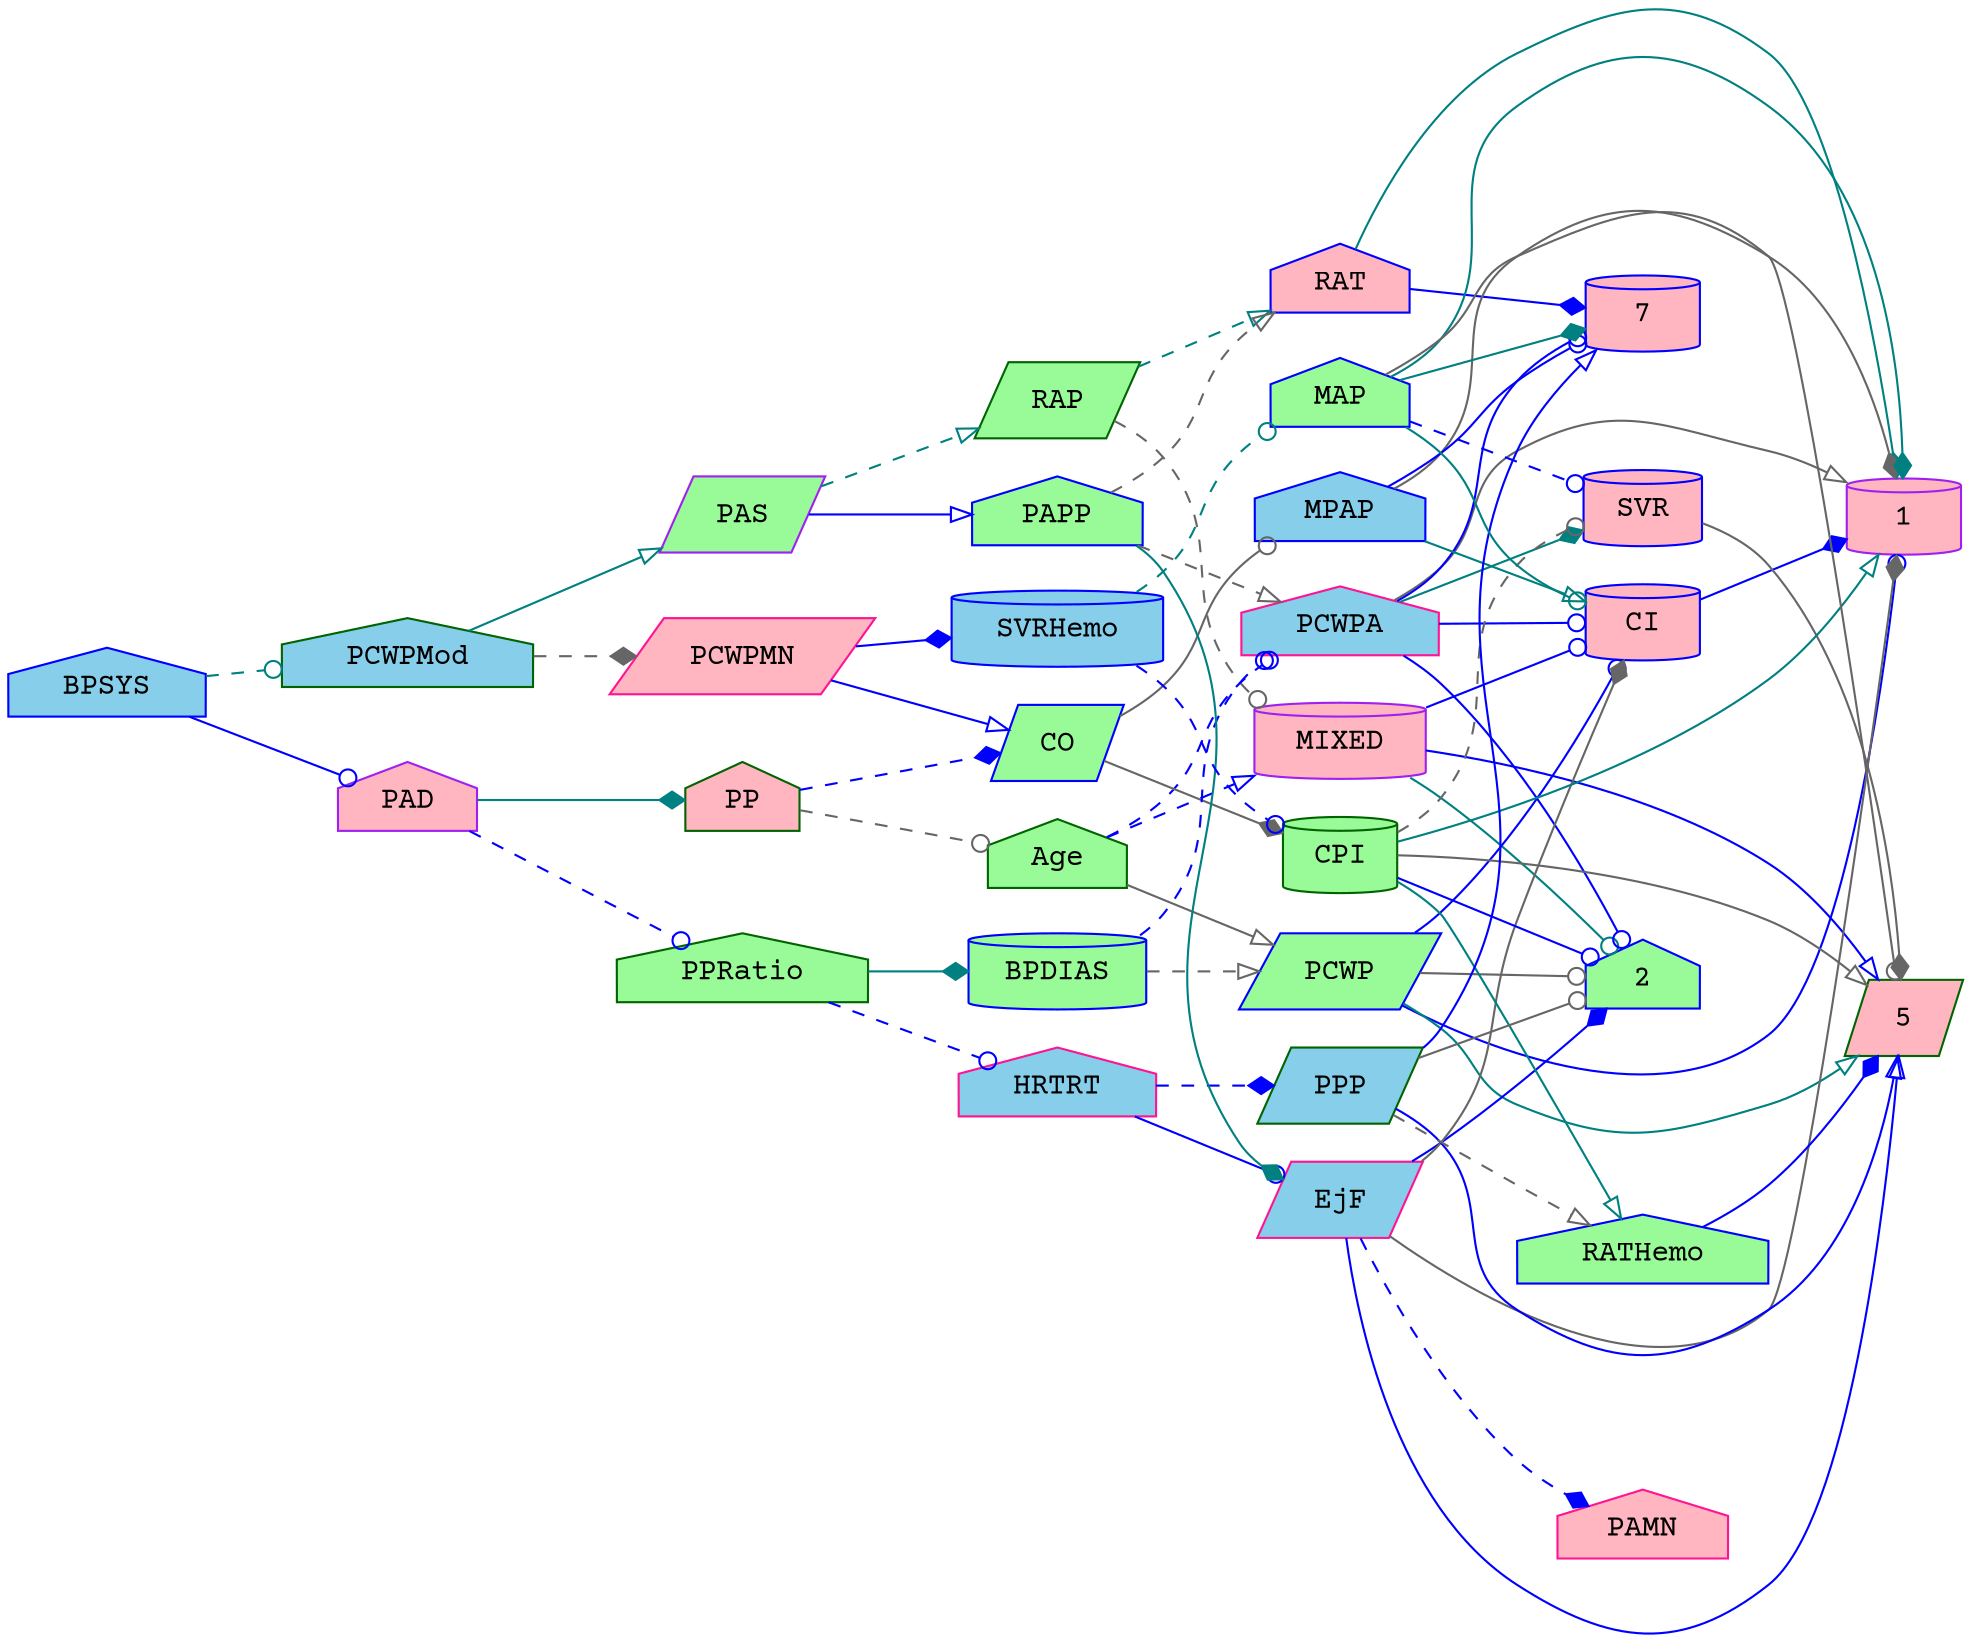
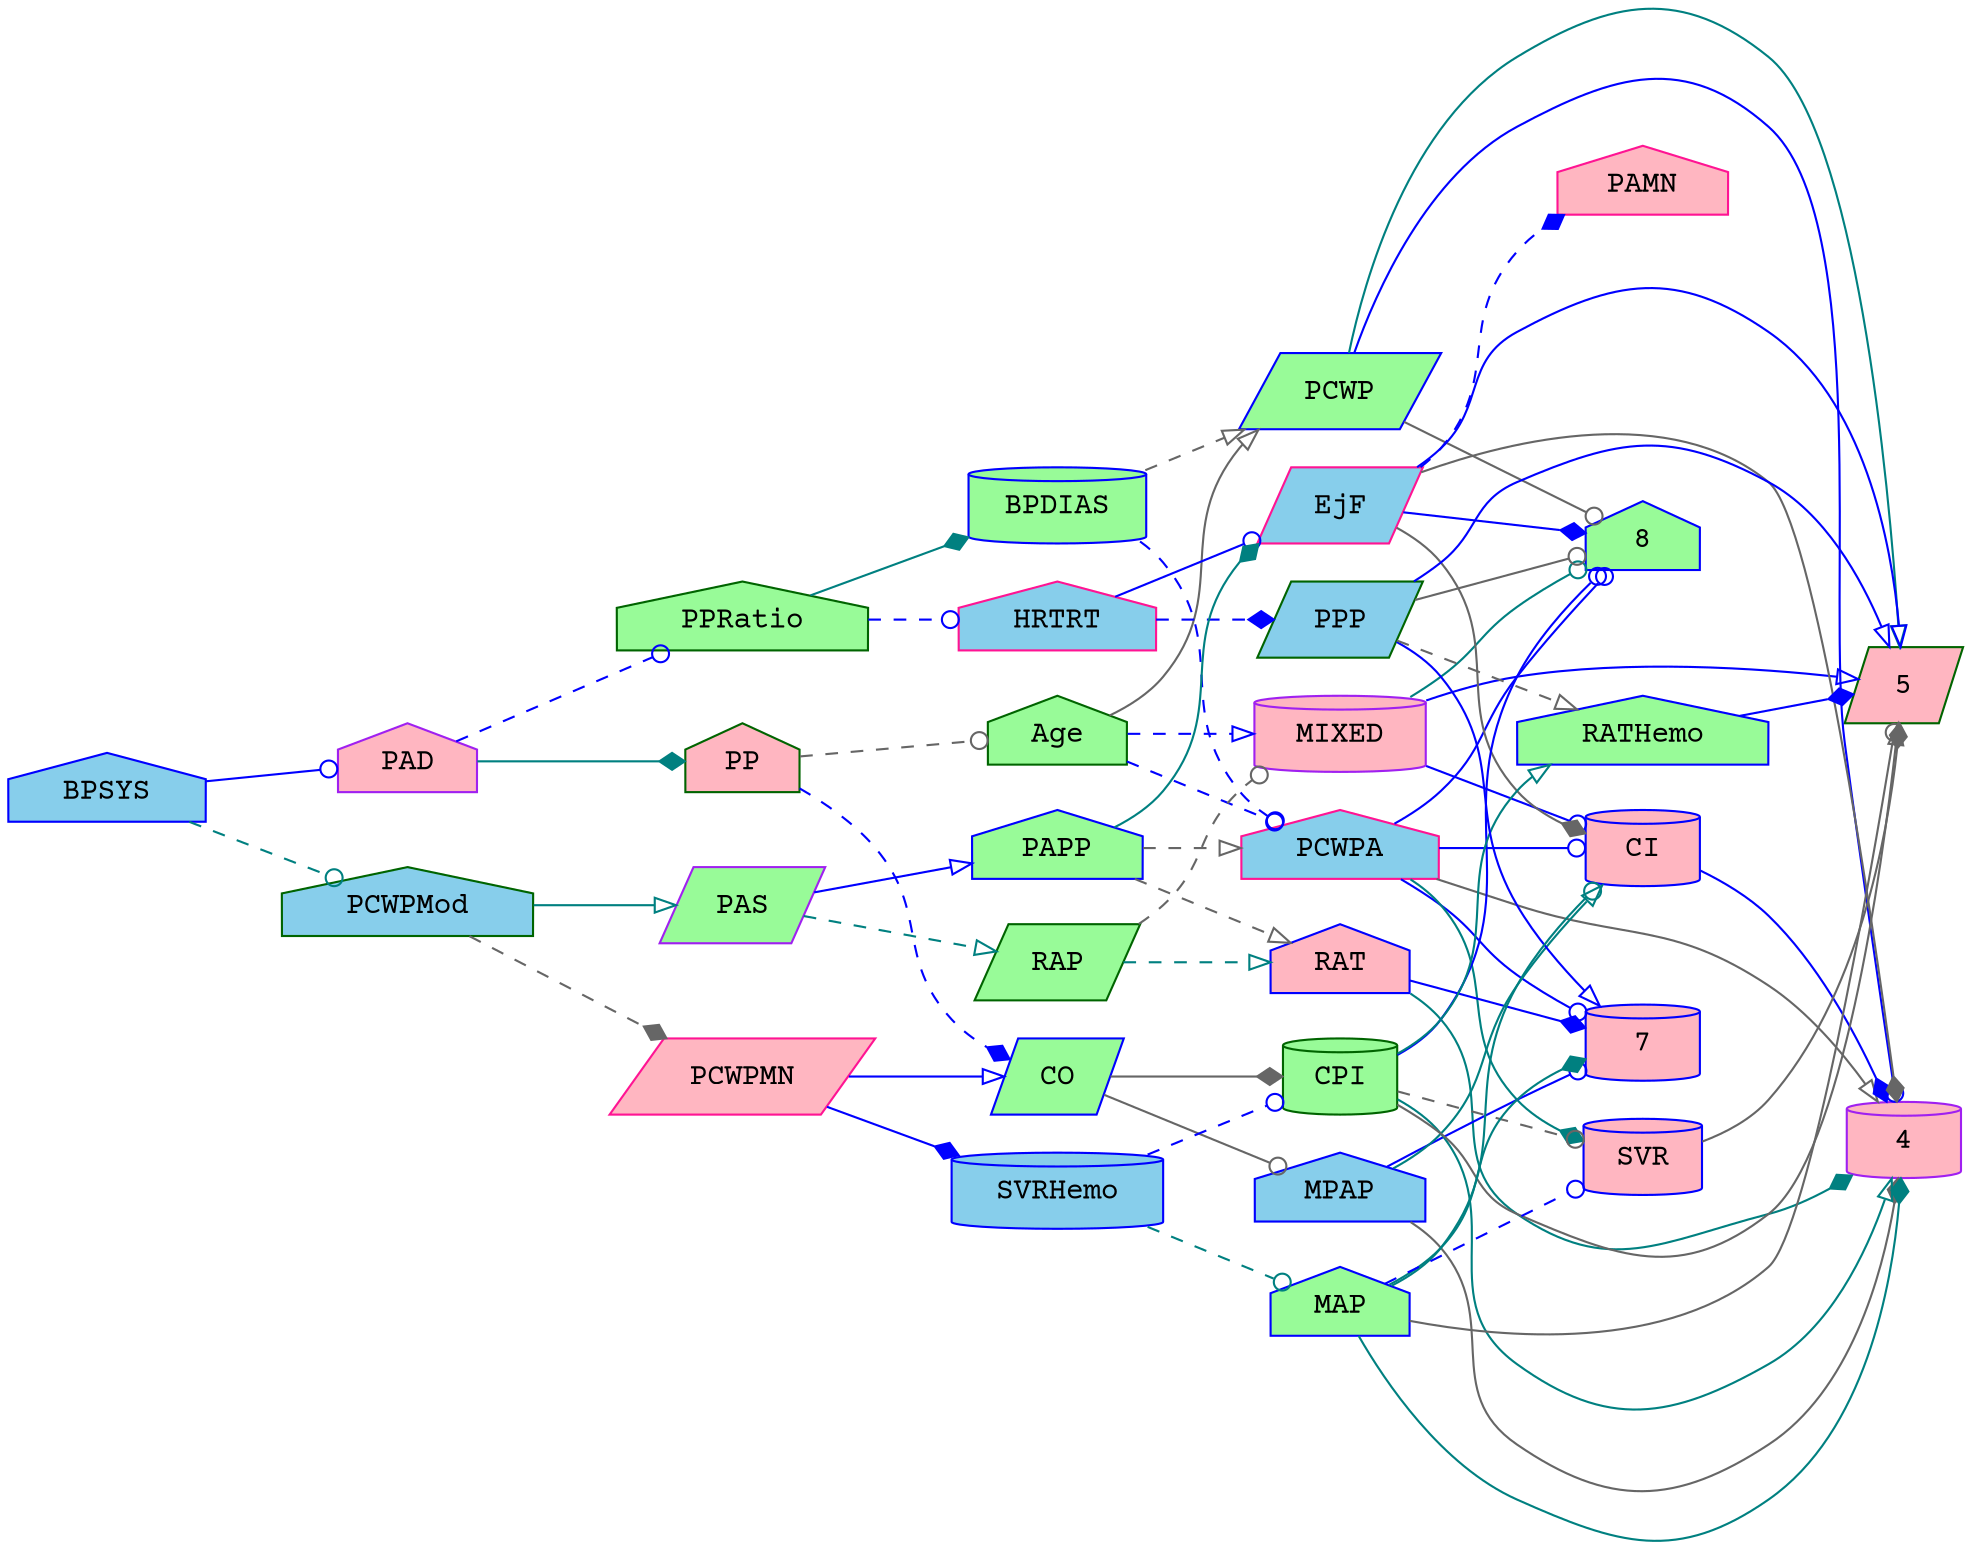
node "1": label "1" -> "4"
edge "PCWP" -> "CI": removed
node "2": label "2" -> "8"
